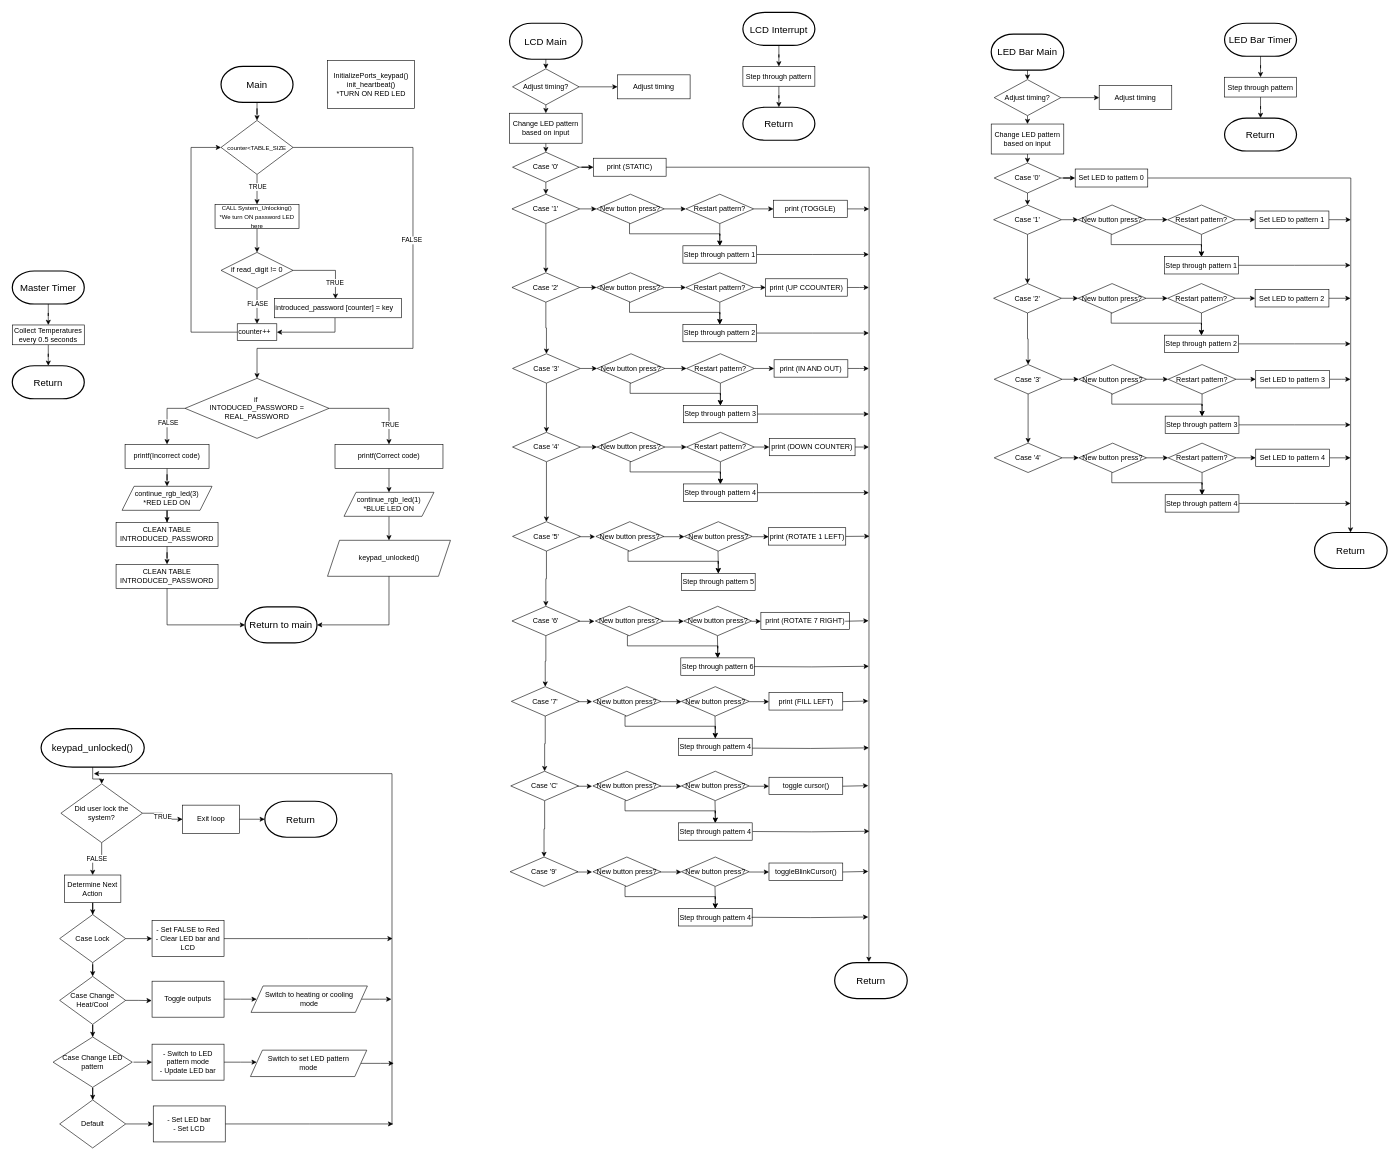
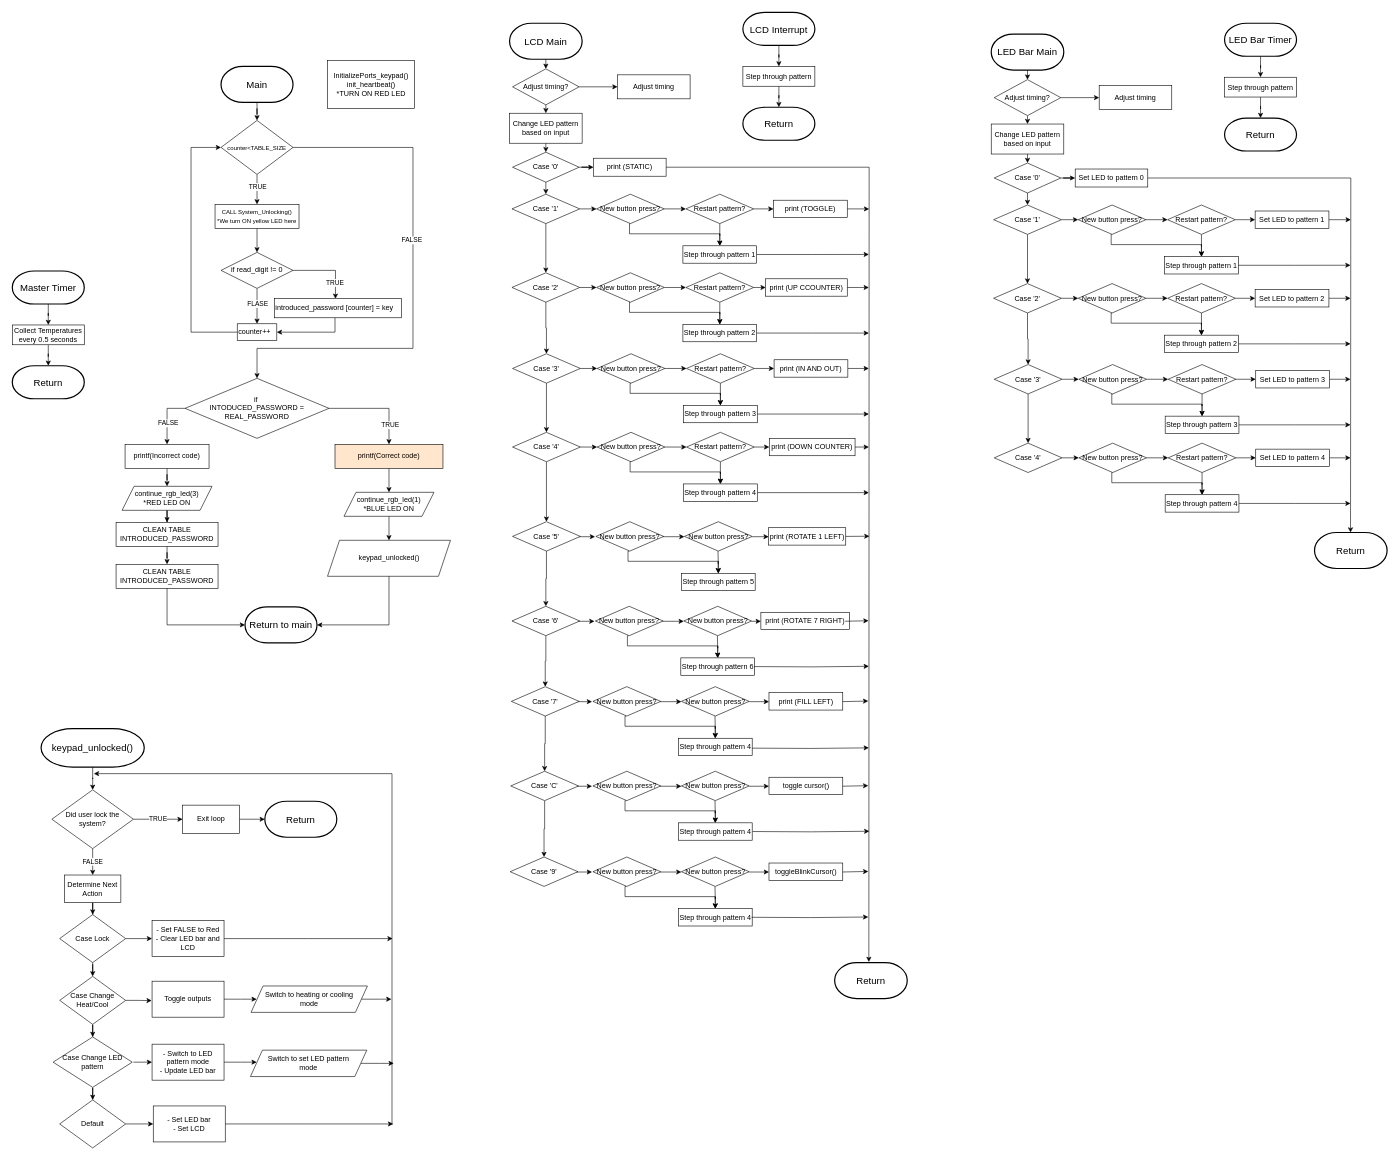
node "CALL System_Unlocking() *We turn ON password LED here": label "CALL System_Unlocking() *We turn ON password LED here" -> "CALL System_Unlocking() *We turn ON yellow LED here"
node "printf(Correct code)": fillcolor #ffffff -> #ffe6cc
node "Did user lock the system?": moved (102, 813) -> (93, 819)
